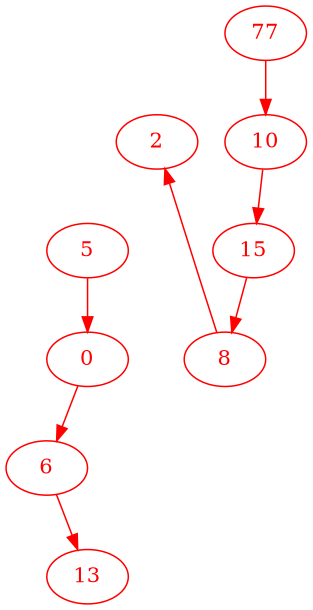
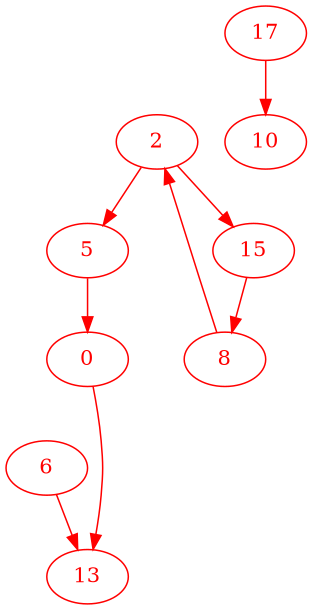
node "77": label "77" -> "17"
edge "10" -> "15": now "2" -> "15"
edge "2" -> "5": added
edge "0" -> "6": now "0" -> "13"
